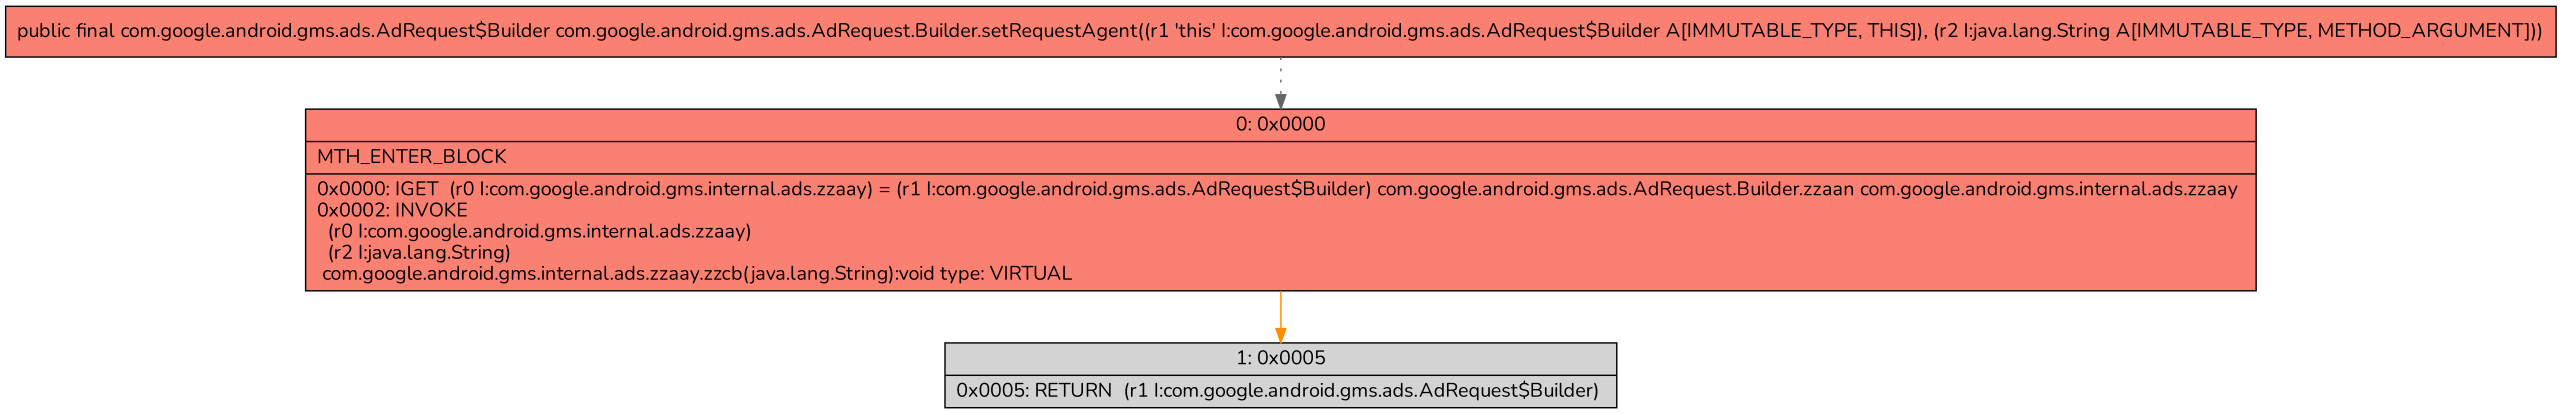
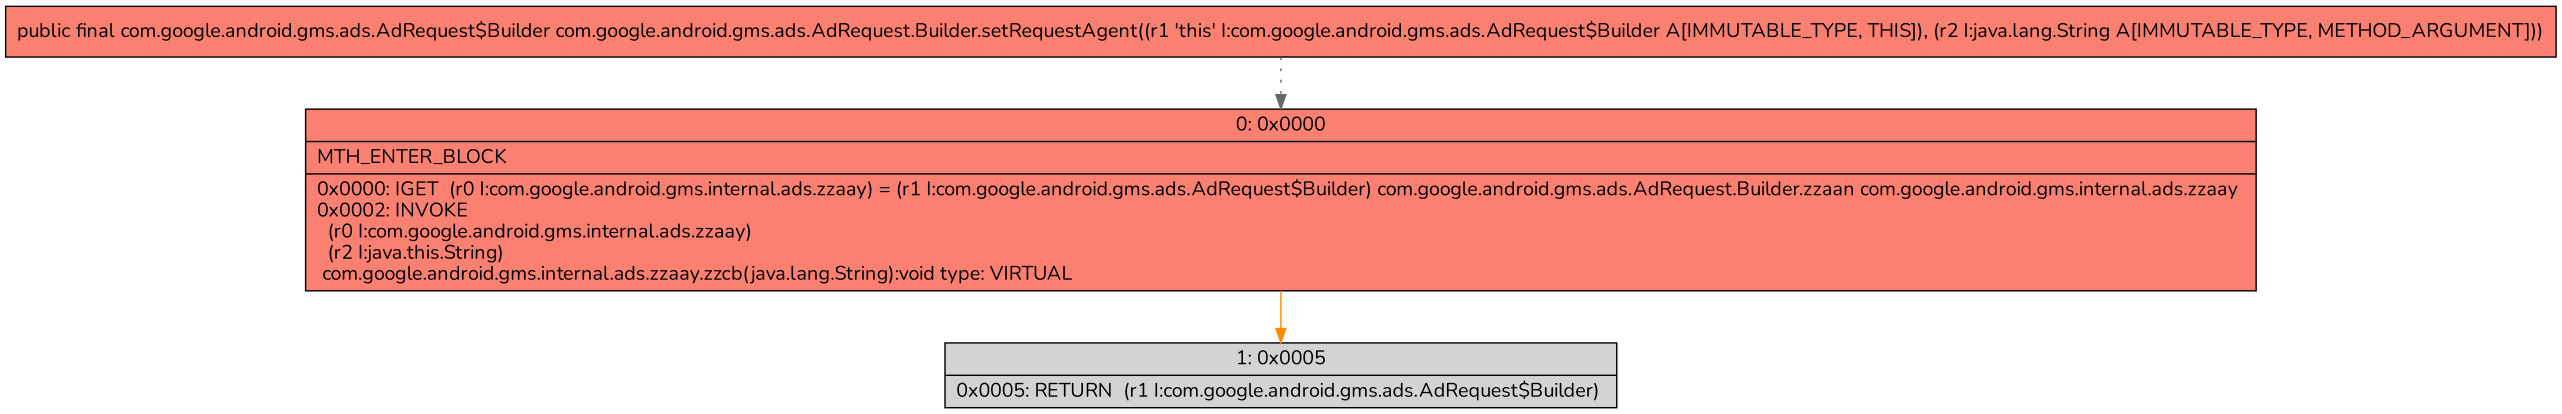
node "0: 0x0000": text "(r2 I:java.lang.String)" -> "(r2 I:java.this.String)"
